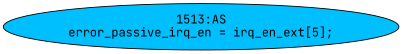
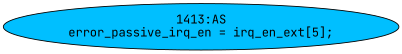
node "1513:AS error_passive_irq_en = irq_en_ext[5];": label "1513:AS error_passive_irq_en = irq_en_ext[5];" -> "1413:AS error_passive_irq_en = irq_en_ext[5];"
